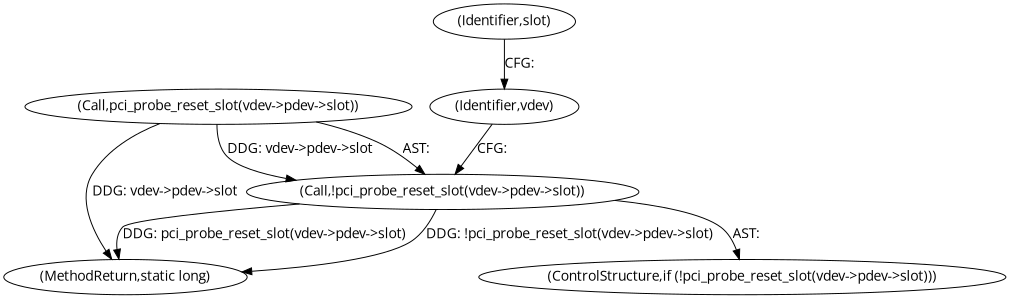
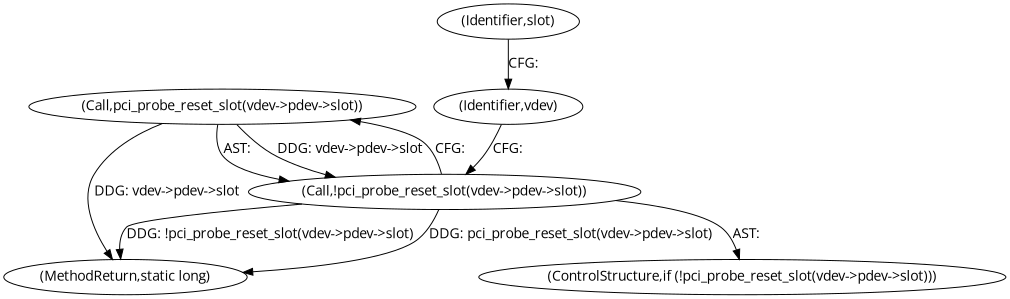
edge "(Call,!pci_probe_reset_slot(vdev->pdev->slot))" -> "(Call,pci_probe_reset_slot(vdev->pdev->slot))": added, label "CFG:"
